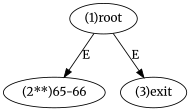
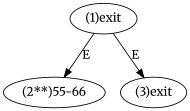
node "(1)root": label "(1)root" -> "(1)exit"
node "(2**)65-66": label "(2**)65-66" -> "(2**)55-66"
